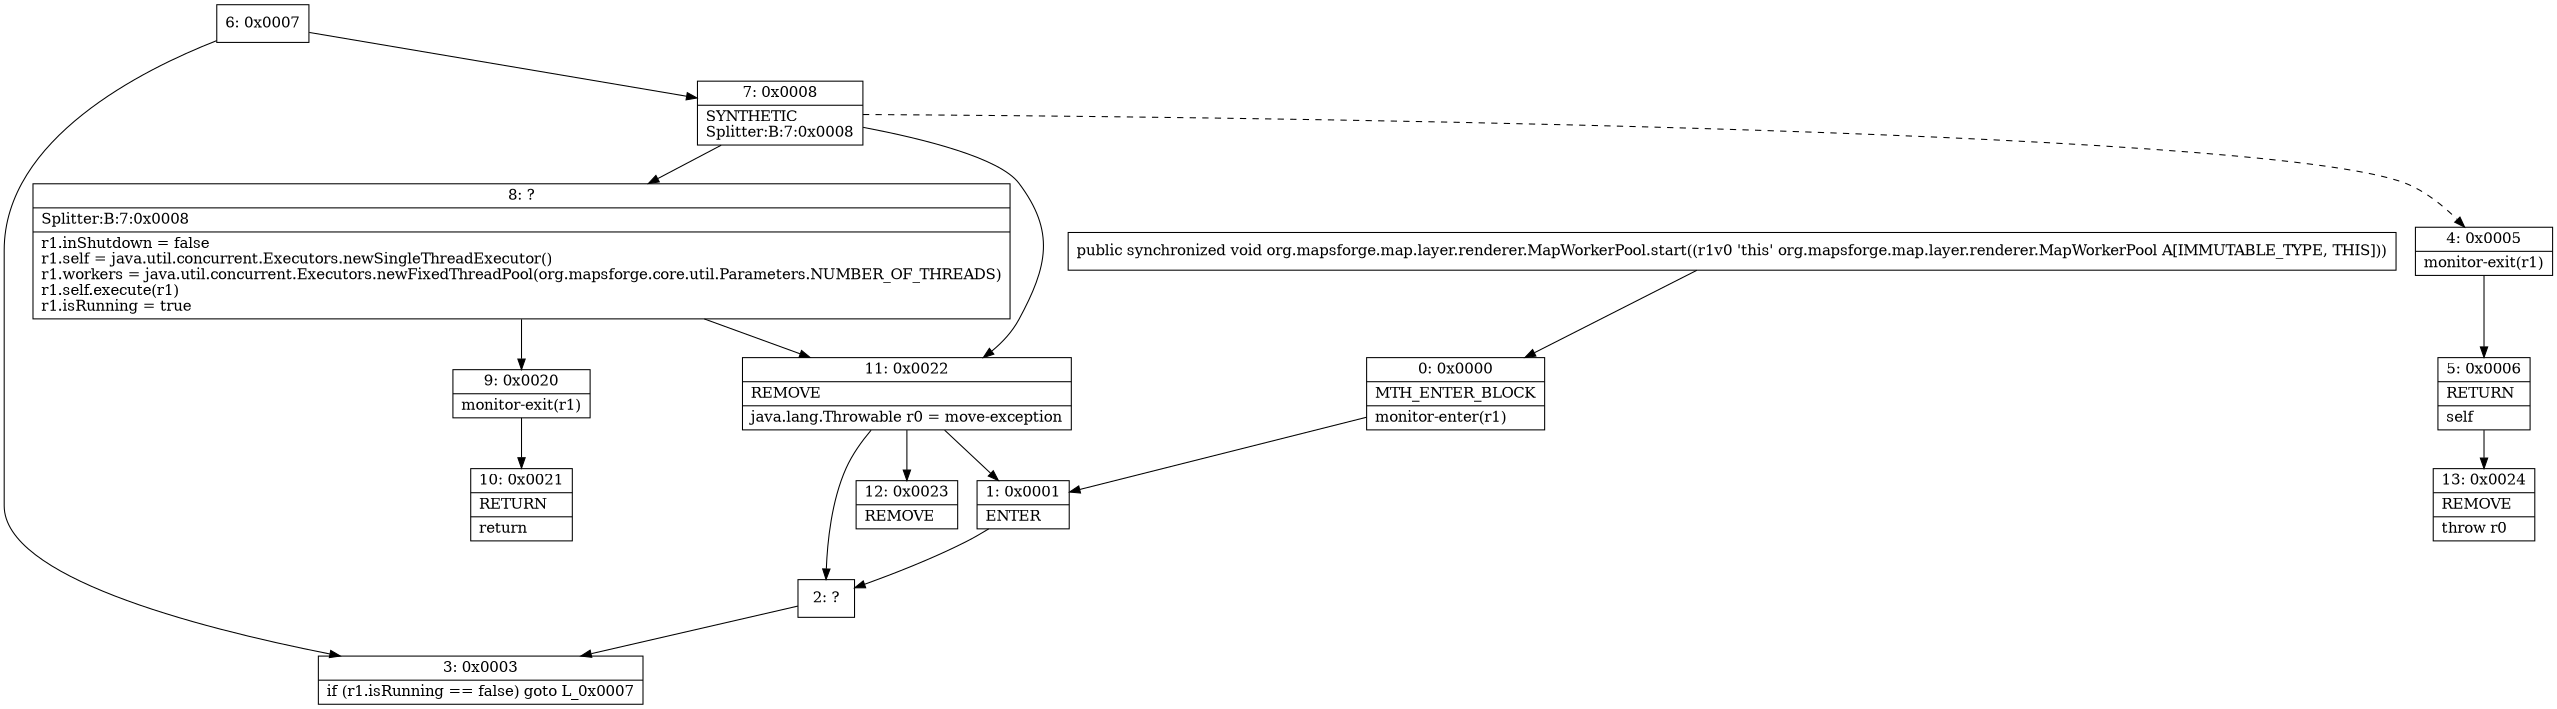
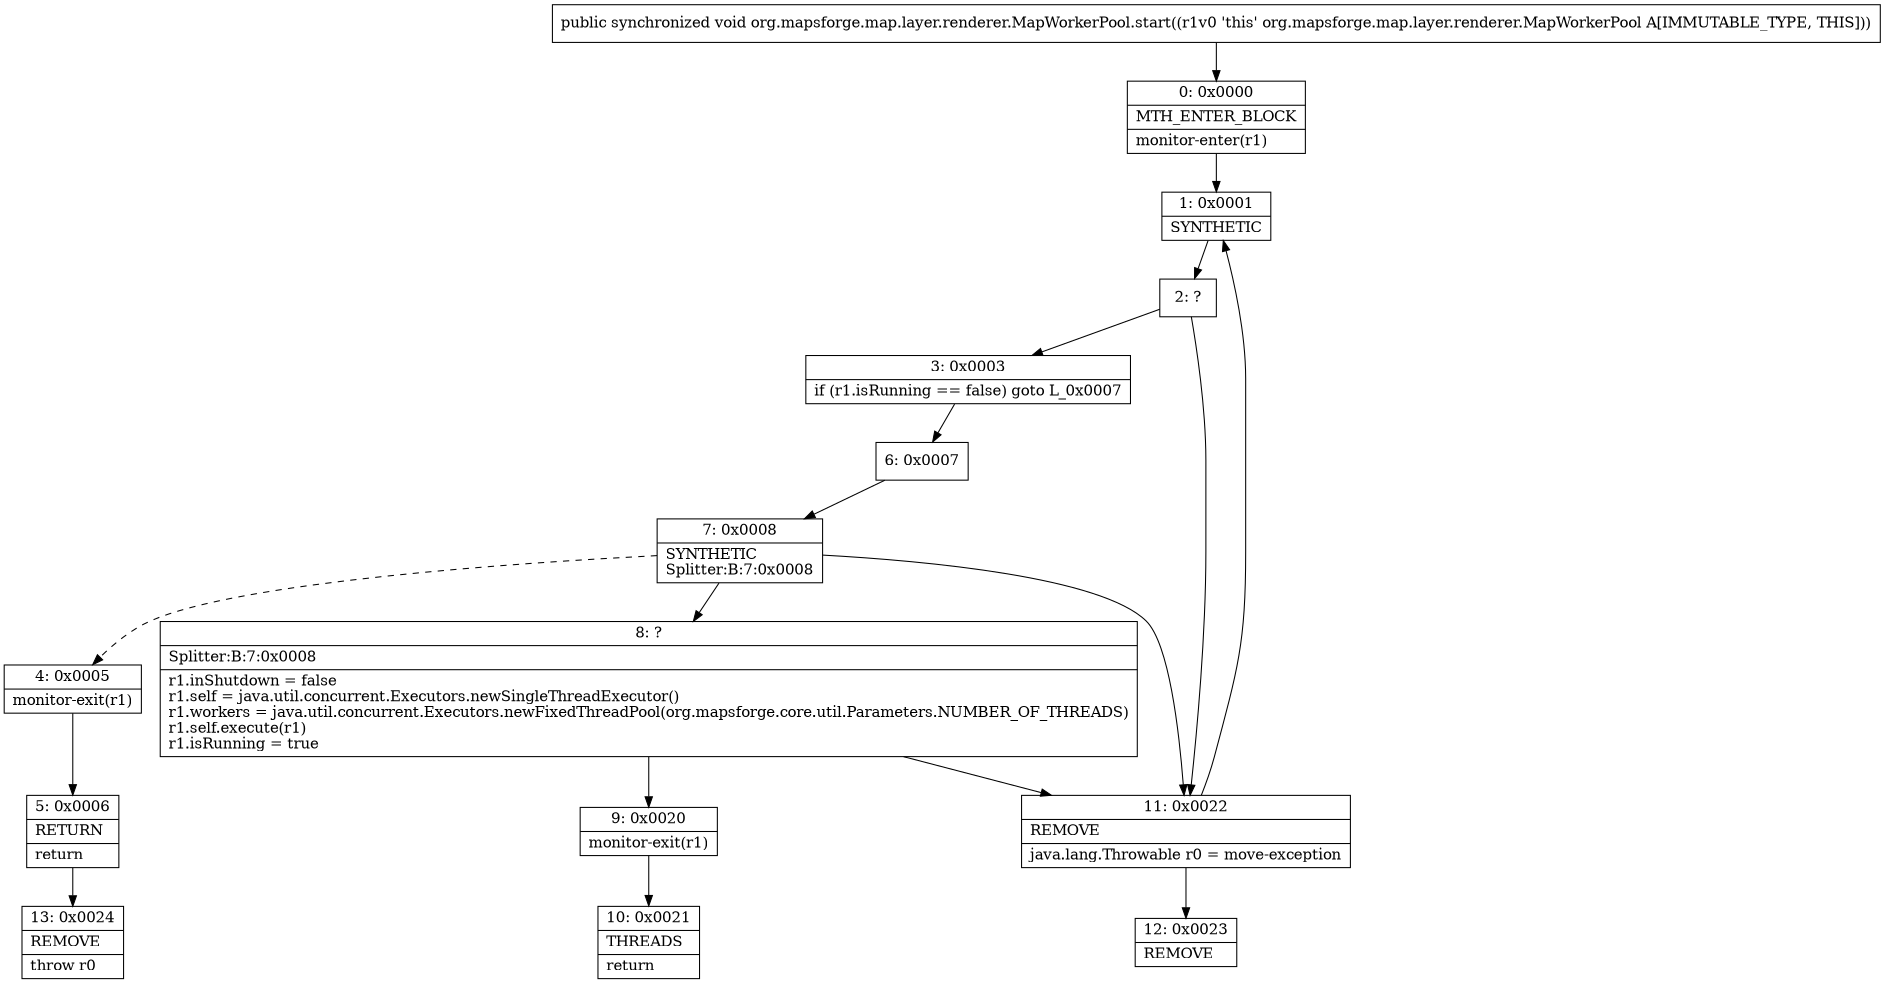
edge "6: 0x0007" -> "3: 0x0003": reversed
node "5: 0x0006": text "self" -> "return"
edge "11: 0x0022" -> "2: ?": reversed
node "10: 0x0021": text "RETURN" -> "THREADS"
node "1: 0x0001": text "ENTER" -> "SYNTHETIC"
